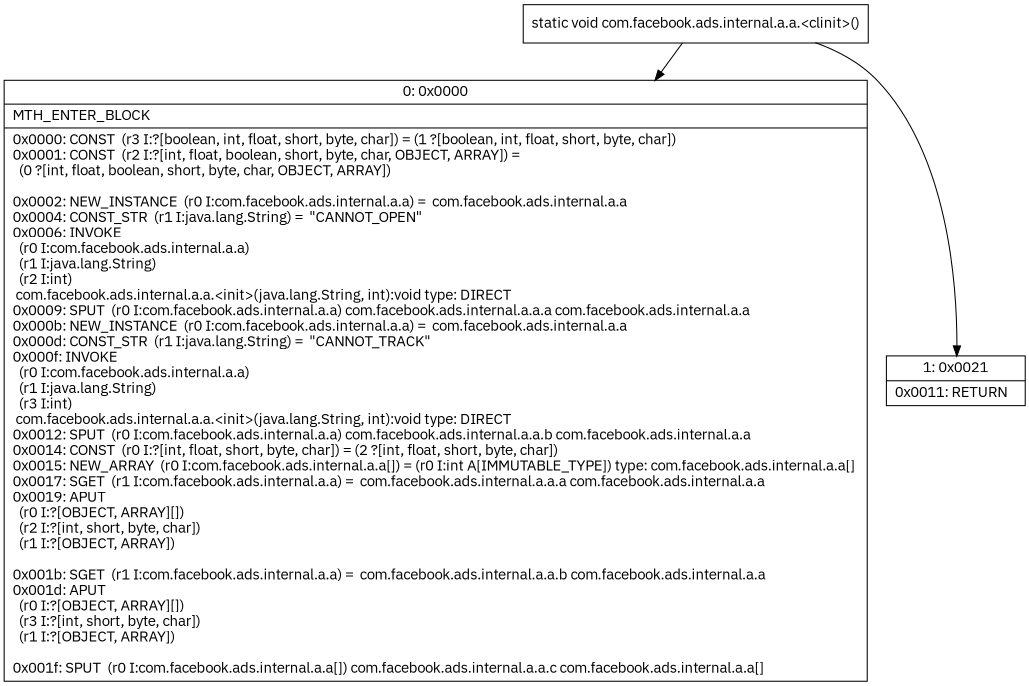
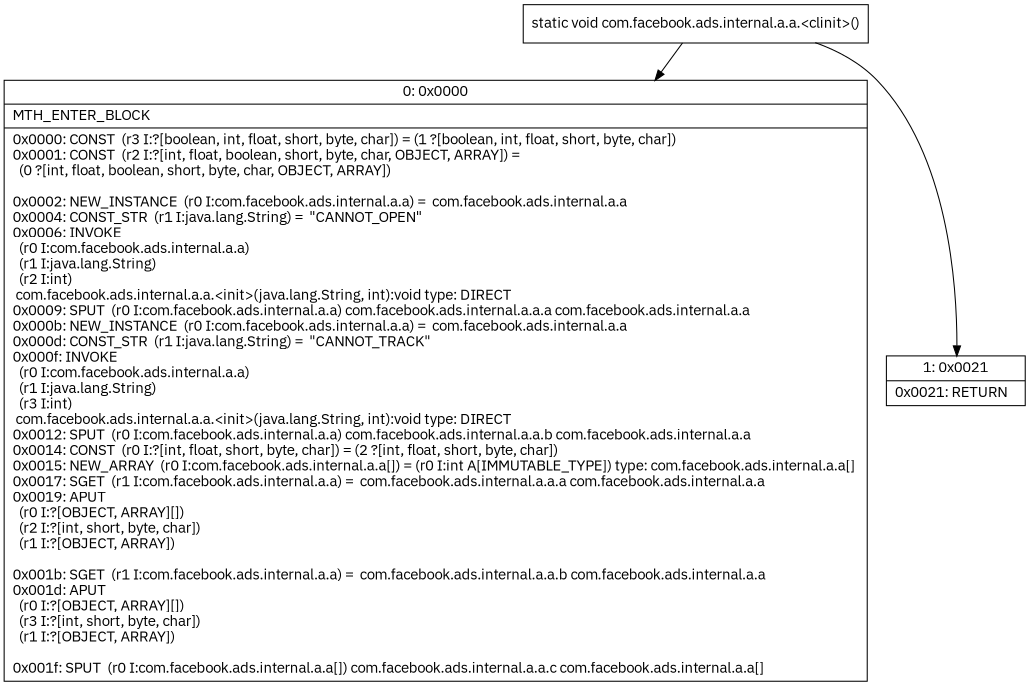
node "1: 0x0021": text "0x0011: RETURN" -> "0x0021: RETURN"
